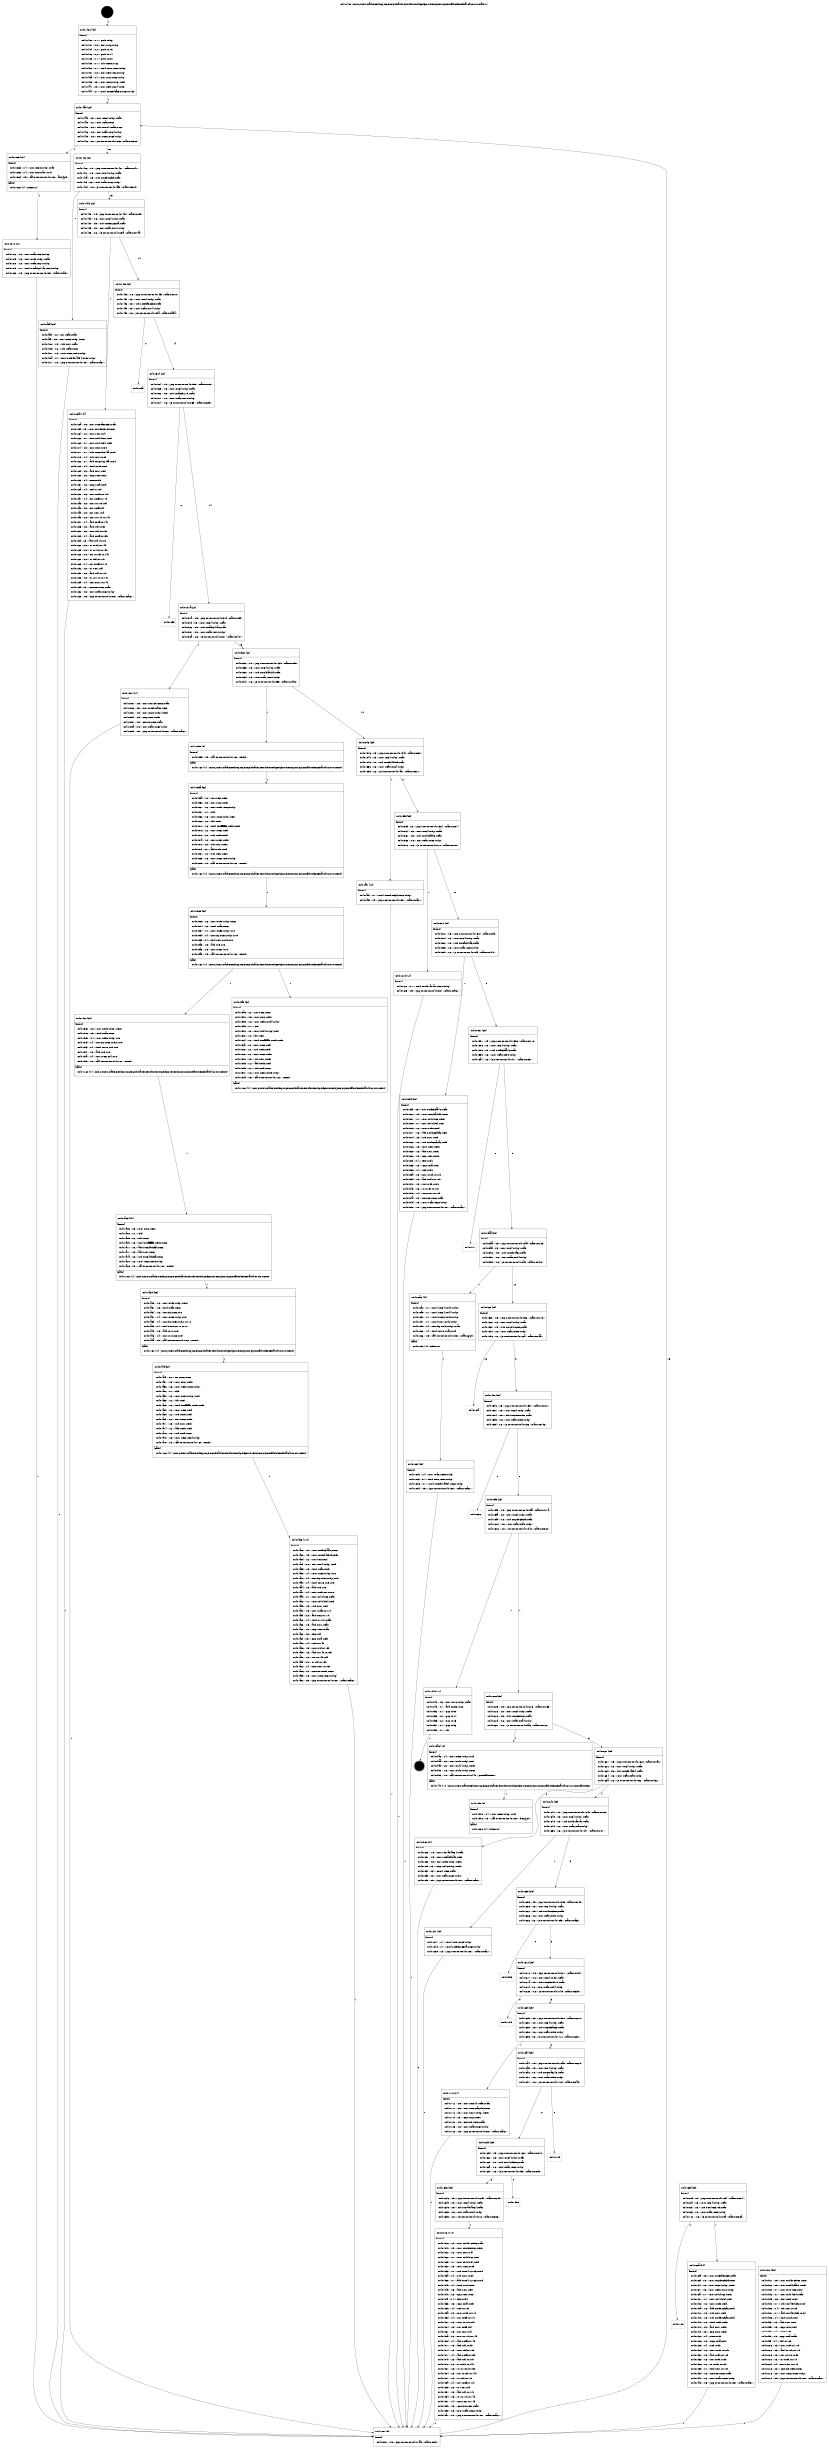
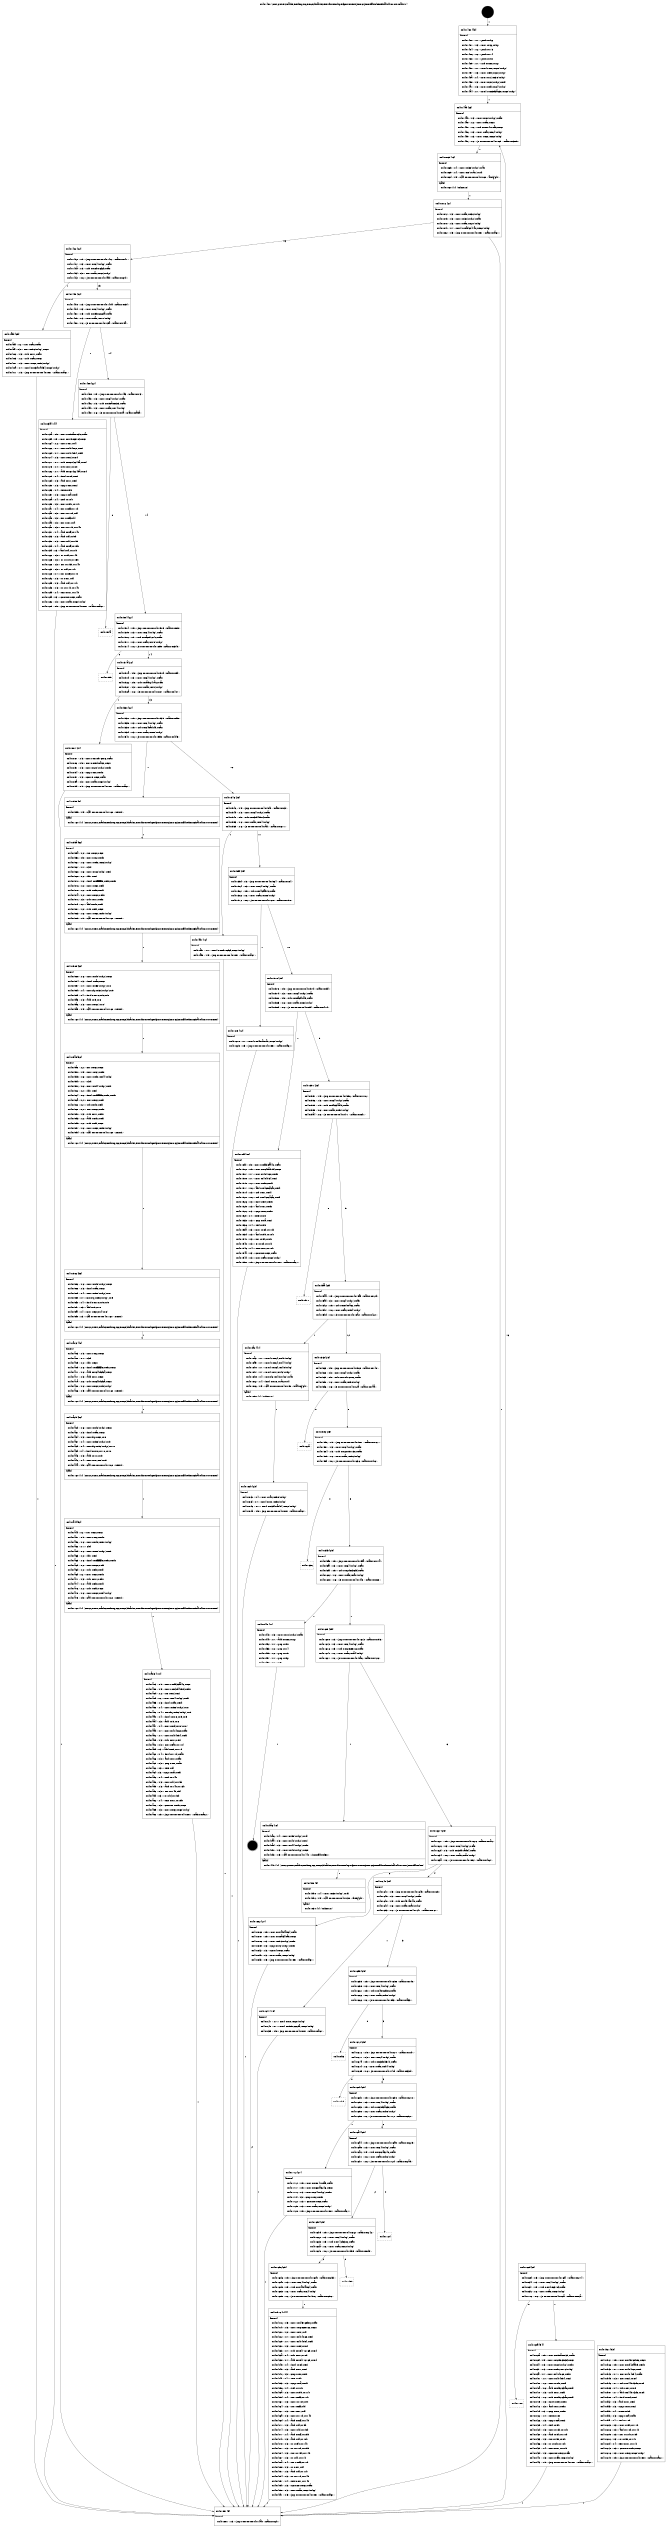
edge "0x4014ab [23]" -> "0x4014c2 [22]": now "0x401872 [21]" -> "0x4014c2 [22]"
edge "0x40198e [32]" -> "0x4019e2 [33]": now "0x4019ae [52]" -> "0x4019e2 [33]"
edge "0x4015c3 [25]" -> "0x401c2a": label " 16" -> " 0"
